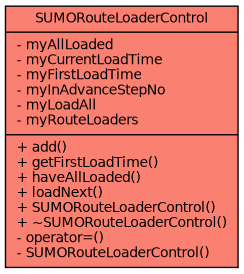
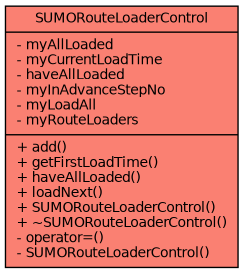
node "SUMORouteLoaderControl": text "- myFirstLoadTime" -> "- haveAllLoaded"
